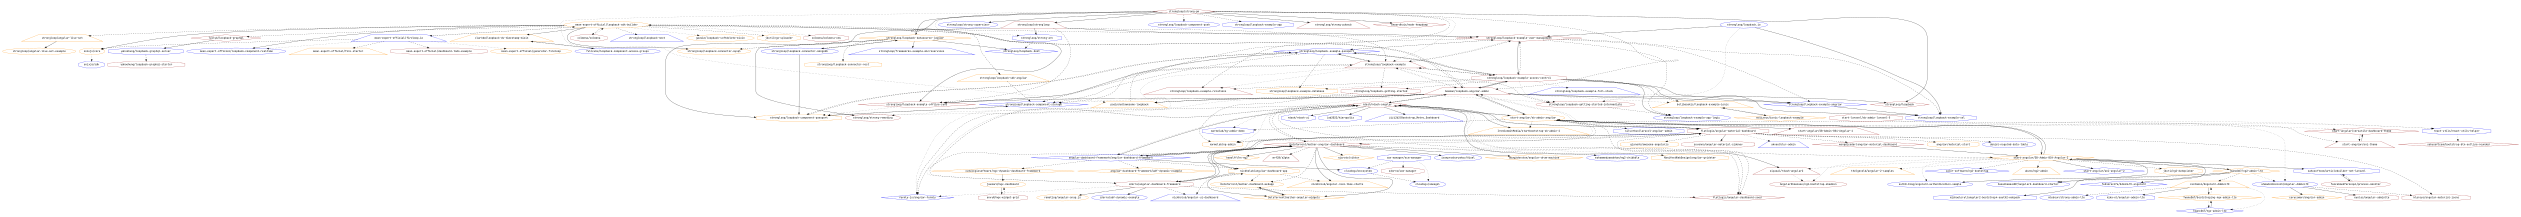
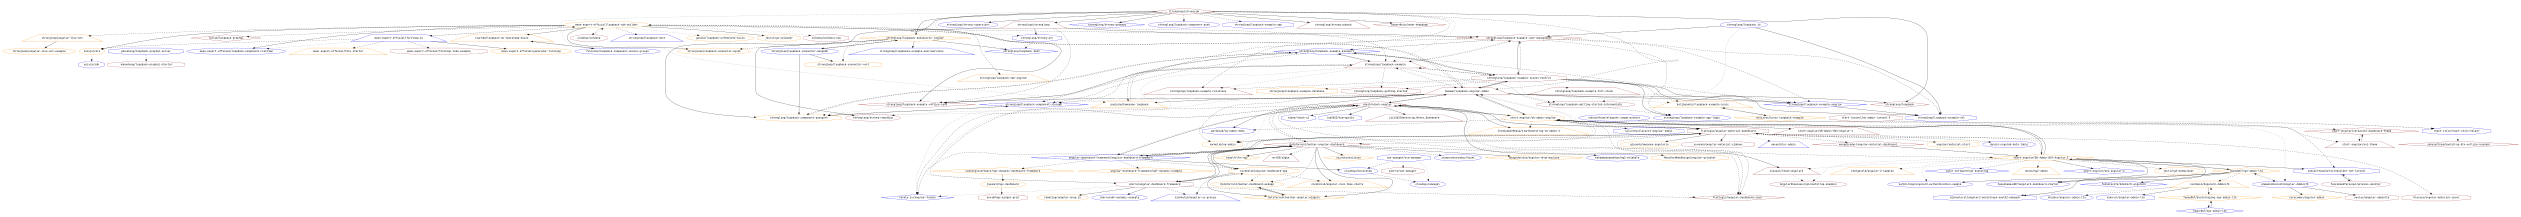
node "strongloop/strong-gateway": added
edge "mean-expert-official/loopback-sdk-builder" -> "jkuri/ngx-uploader": style dashed -> solid
edge "Tallyb/loopback-graphql" -> "yahoohung/loopback-graphql-server": removed
edge "mean-expert-official/fireloop.io" -> "mean-expert-official/generator-fireloop": style dotted -> solid
node "mean-expert-official/dashboard-todo-example": label "mean-expert-official/dashboard-todo-example" -> "mean-expert-official/fireloop-todo-example"
node "strongloop/framework4-example-microservices": label "strongloop/framework4-example-microservices" -> "strongloop/loopback4-example-microservices"
edge "strongloop/loopback-connector-mongodb" -> "strongloop/loopback-connector-rest": added
edge "strongloop/loopback-example-passport" -> "strongloop/loopback-example-database": now "strongloop/loopback-example-passport" -> "strongloop/loopback-example-angular"
edge "strongloop/loopback-sdk-angular" -> "strongloop/loopback-component-storage": removed
node "strongloop/loopback-example-full-stack": color blue -> brown
edge "strongloop/loopback-getting-started" -> "pasindud/awesome-loopback": now "strongloop/loopback-example" -> "pasindud/awesome-loopback"
edge "strongloop/loopback-getting-started" -> "strongloop/loopback-getting-started-intermediate": removed
edge "beeman/loopback-angular-admin" -> "marmelab/ng-admin-demo": style dotted -> solid
node "jiji262/Bootstrap_Metro_Dashboard": color blue -> brown
node "sahusoftcom/eloquent-image-mutator": added
edge "start-angular/SB-Admin-BS4-Angular-2" -> "flatlogic/angular-material-dashboard": added
edge "flatlogic/angular-material-dashboard" -> "gianarb/awesome-angularjs": style dashed -> solid
edge "DataTorrent/malhar-angular-dashboard" -> "ivanproskuryakov/Aisel": style solid -> dashed
node "nicroto/viktor": label "nicroto/viktor" -> "nicroto/malixsys"
edge "TwanoO67/ng2-admin-lte" -> "hasanhameed07/angular2-dashboard-starter": style dotted -> solid
edge "ahmadalibaloch/Angular-AdminLTE" -> "klarsys/angular-material-icons": now "ahmadalibaloch/Angular-AdminLTE" -> "TwanoO67/ng2-admin-lte"
edge "envyN/ngx-widget-grid" -> "jaumard/ngx-dashboard": removed
node "nickholub/angular-ui-dashboard": label "nickholub/angular-ui-dashboard" -> "nickholub/angular-ui-groups"
node "mledour/strong-admin-lte": label "mledour/strong-admin-lte" -> "mledour/angular-admin-lte"
edge "csotomon/Angular2-AdminLTE" -> "TwanoO67/ngx-admin-lte": now "csotomon/Angular2-AdminLTE" -> "michaeloryl/angular2-bootstrap4-oauth2-webpack"
